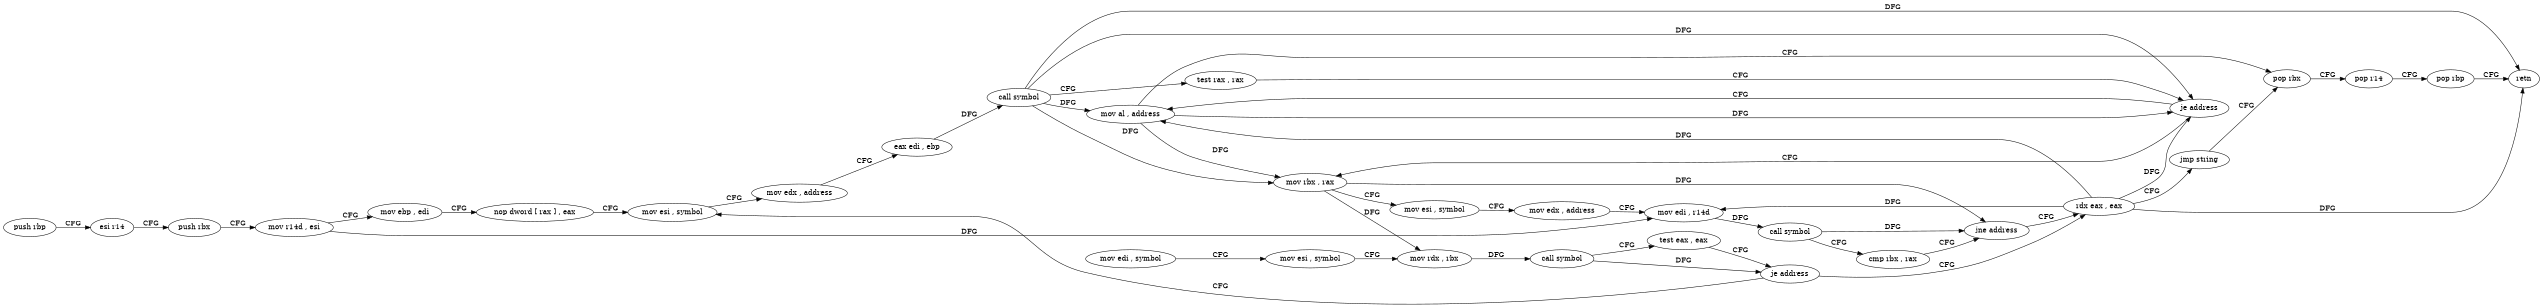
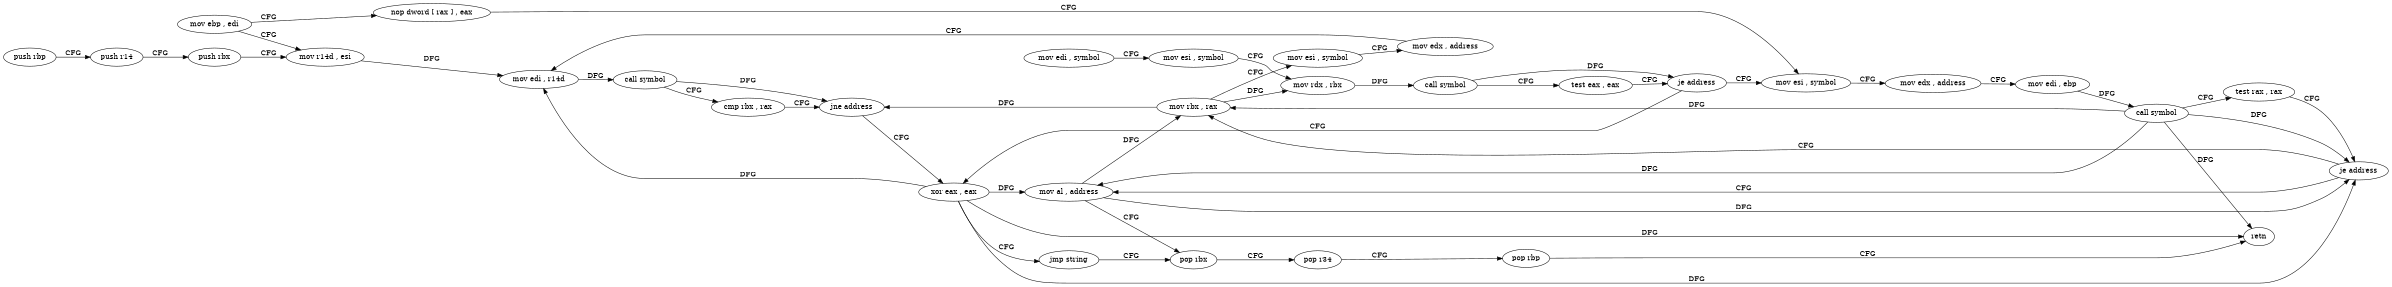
node "pop r14": label "pop r14" -> "pop r34"
node "eax edi , ebp": label "eax edi , ebp" -> "mov edi , ebp"
node "rdx eax , eax": label "rdx eax , eax" -> "xor eax , eax"
edge "mov r14d , esi" -> "mov ebp , edi": reversed
node "esi r14": label "esi r14" -> "push r14"
